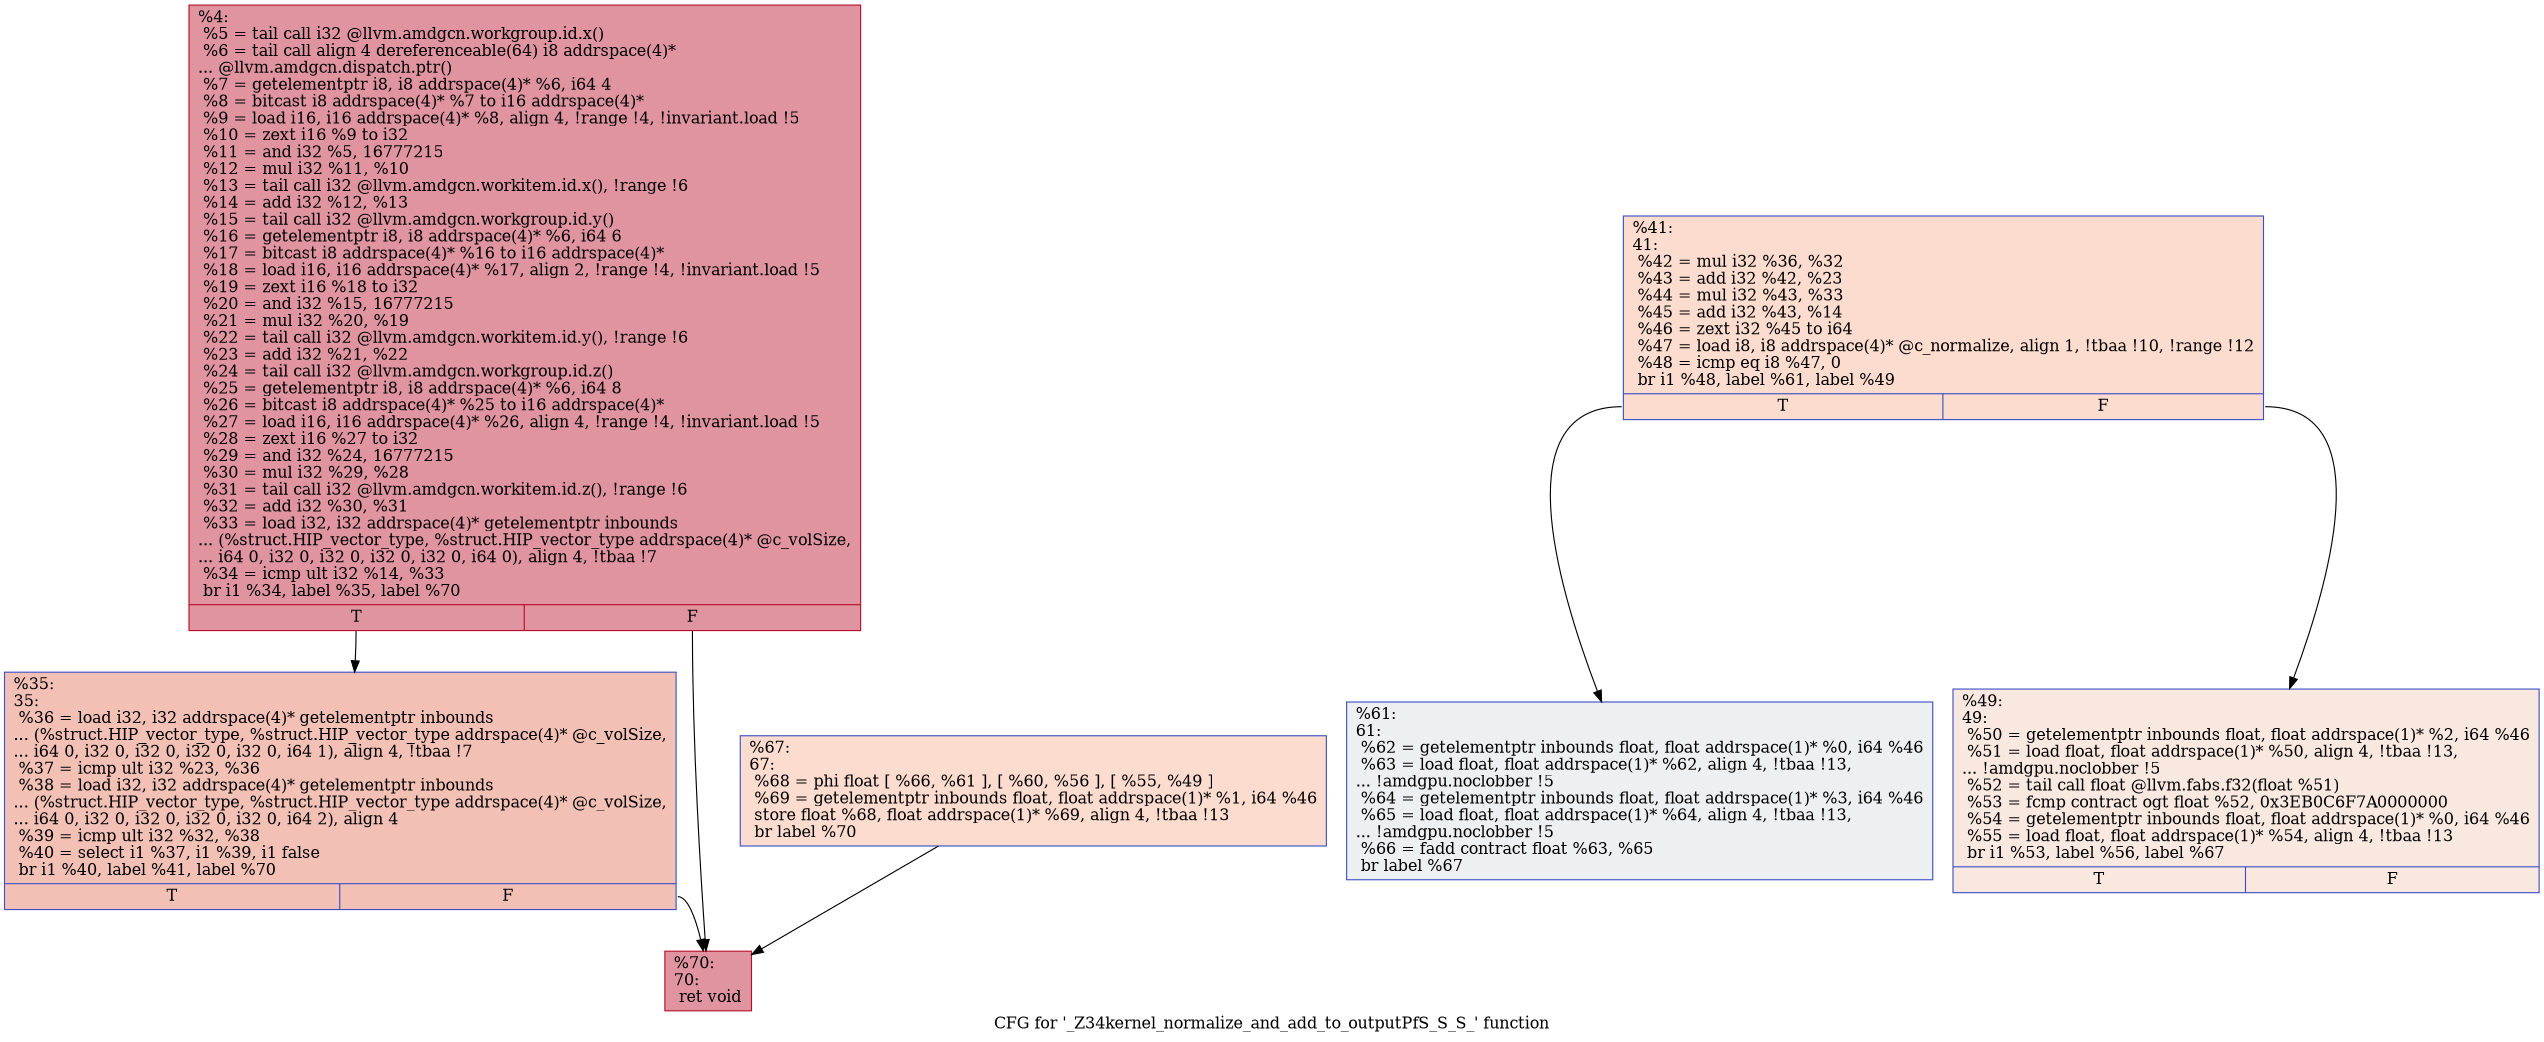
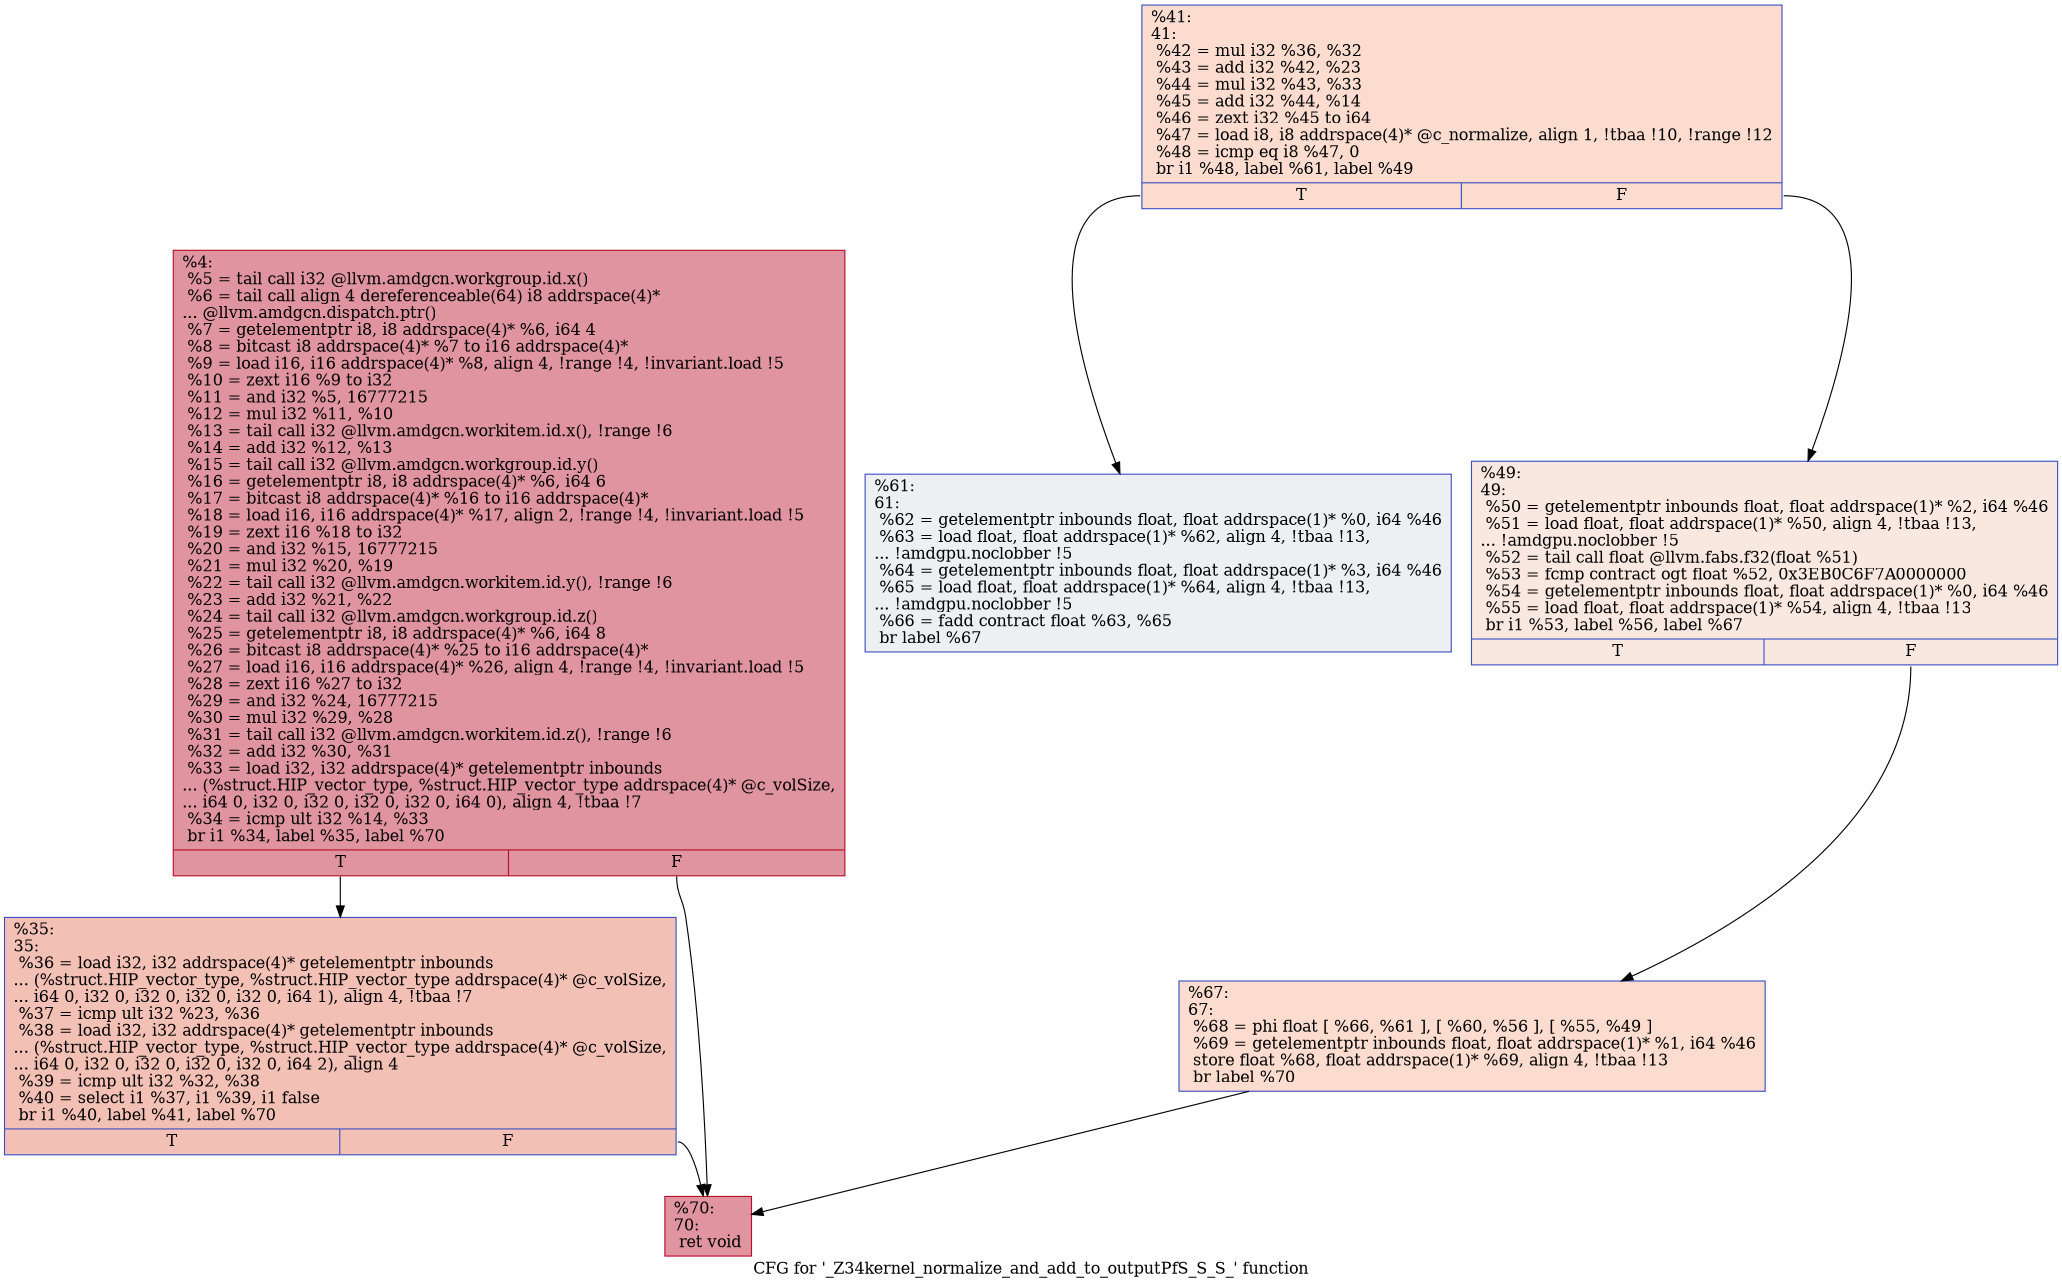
node "%41:": text "%45 = add i32 %43, %14" -> "%45 = add i32 %44, %14"
edge "%49:" -> "%67:": added
